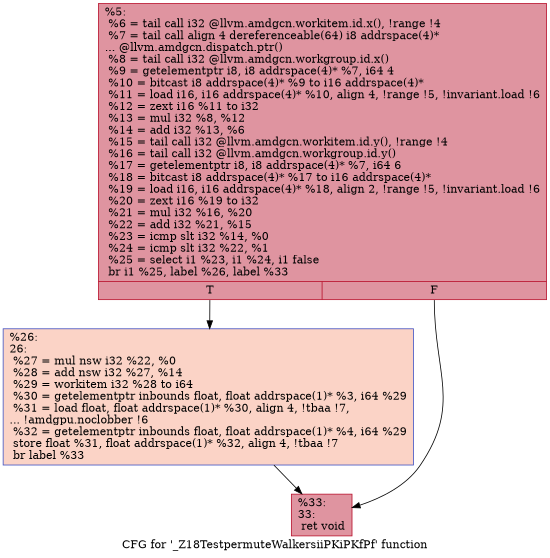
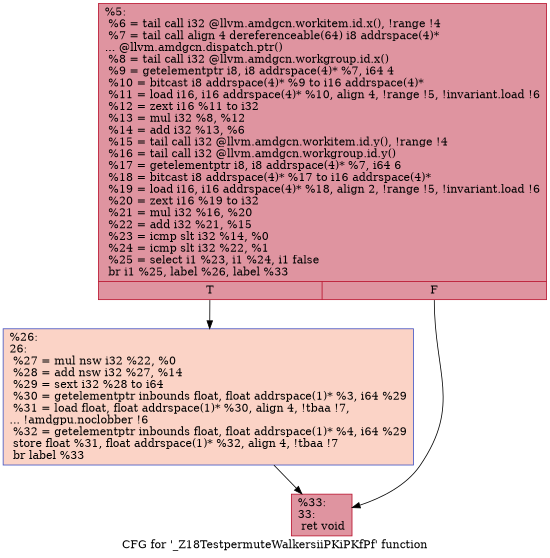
node "%26:": text "%29 = workitem i32 %28 to i64" -> "%29 = sext i32 %28 to i64"
